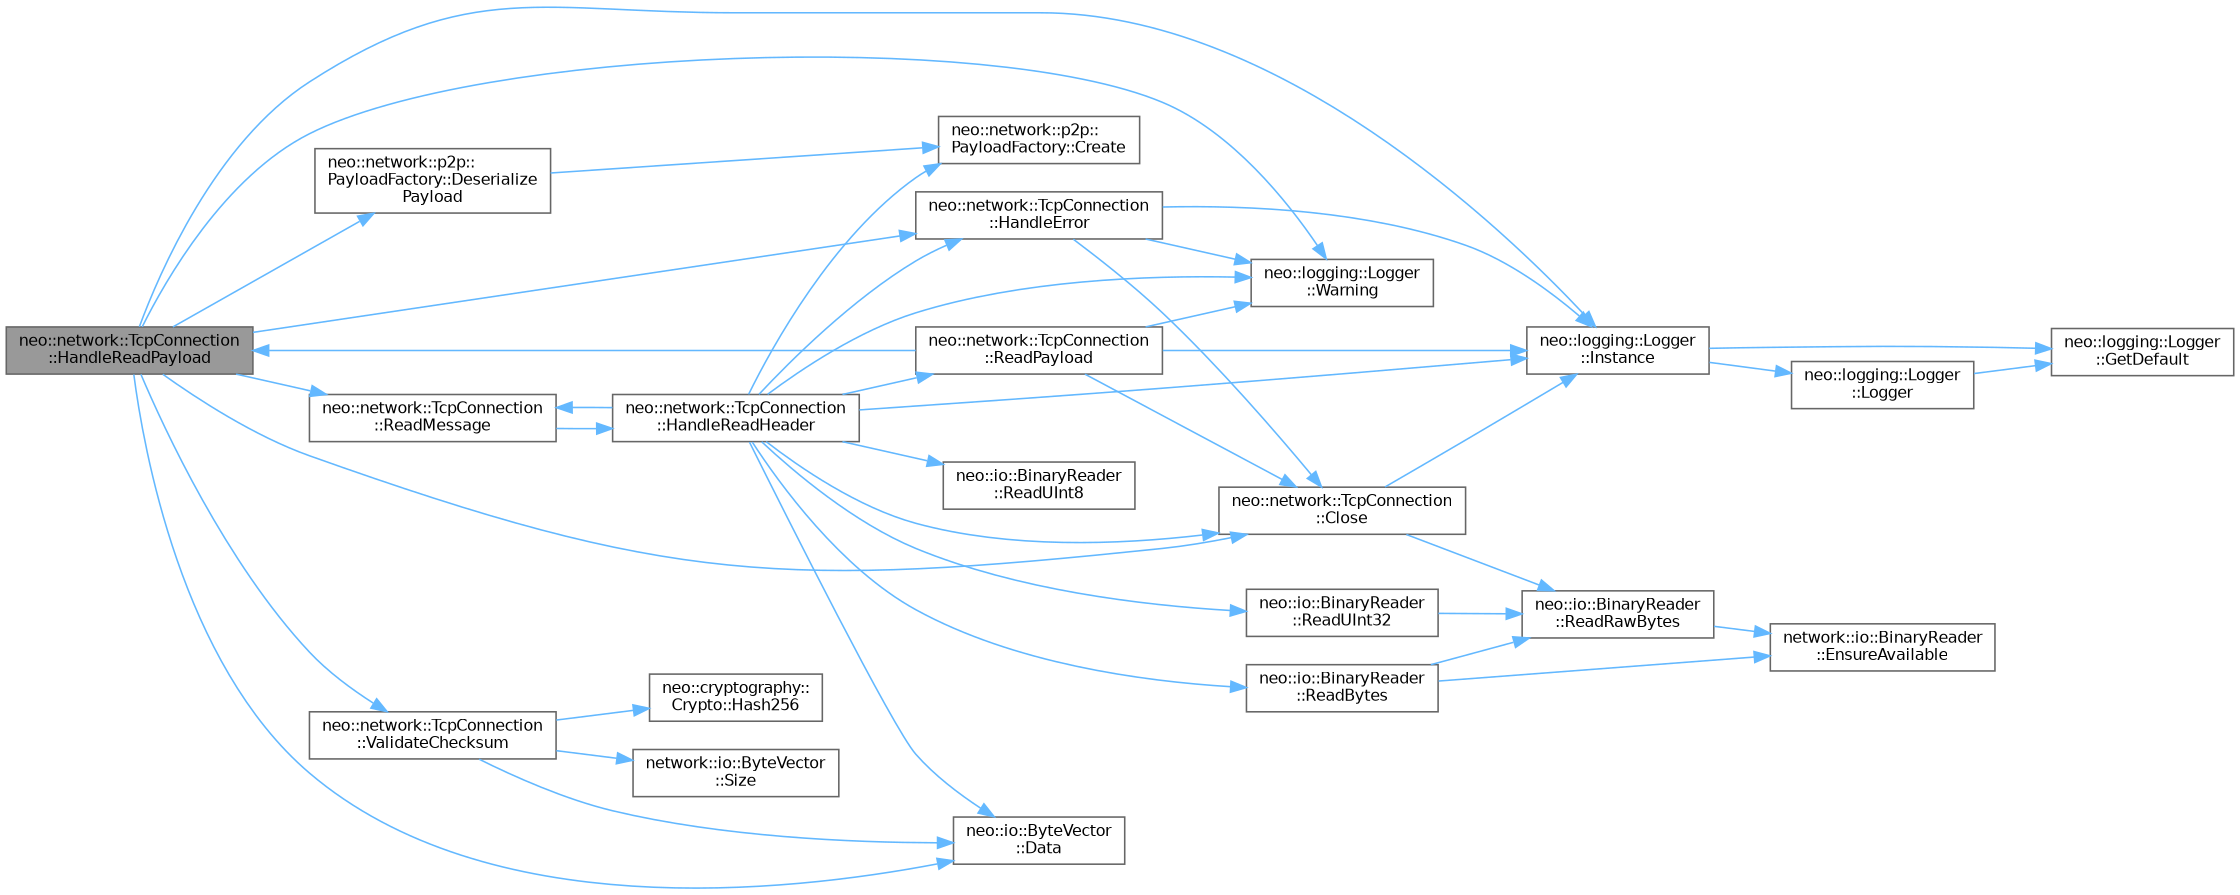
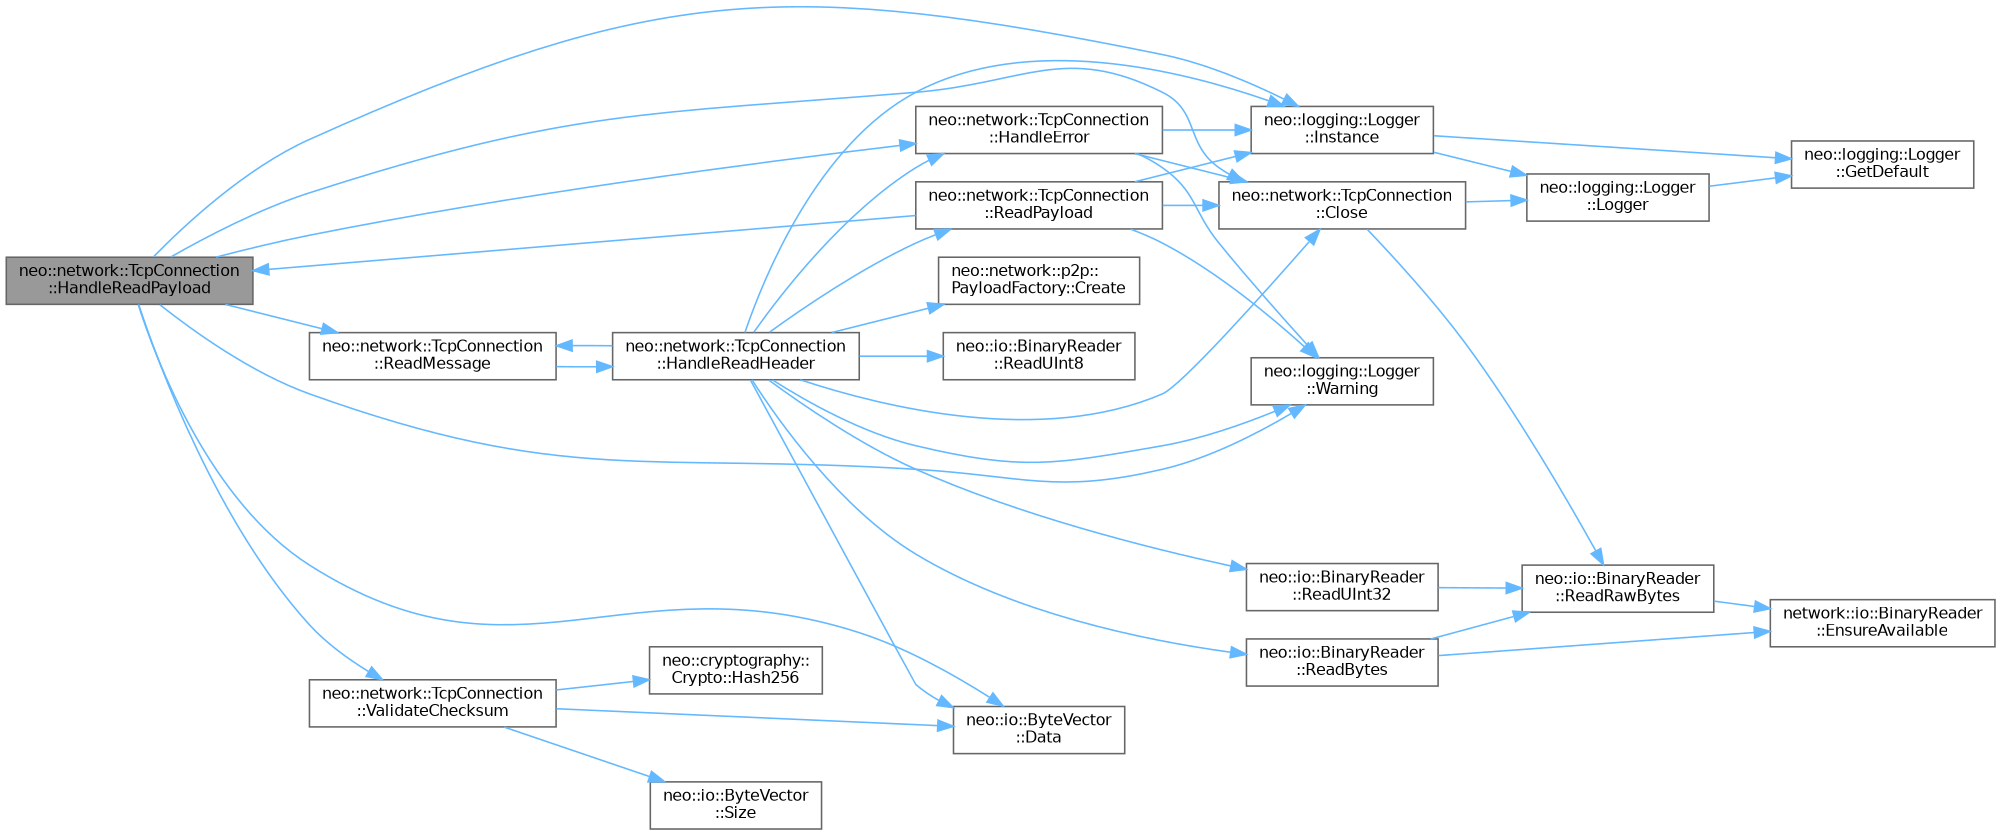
node "neo::network::p2p:: PayloadFactory::Deserialize Payload": removed
edge "neo::network::TcpConnection ::Close" -> "neo::logging::Logger ::Instance": now "neo::network::TcpConnection ::Close" -> "neo::logging::Logger ::Logger"
node "network::io::ByteVector ::Size": label "network::io::ByteVector ::Size" -> "neo::io::ByteVector ::Size"
